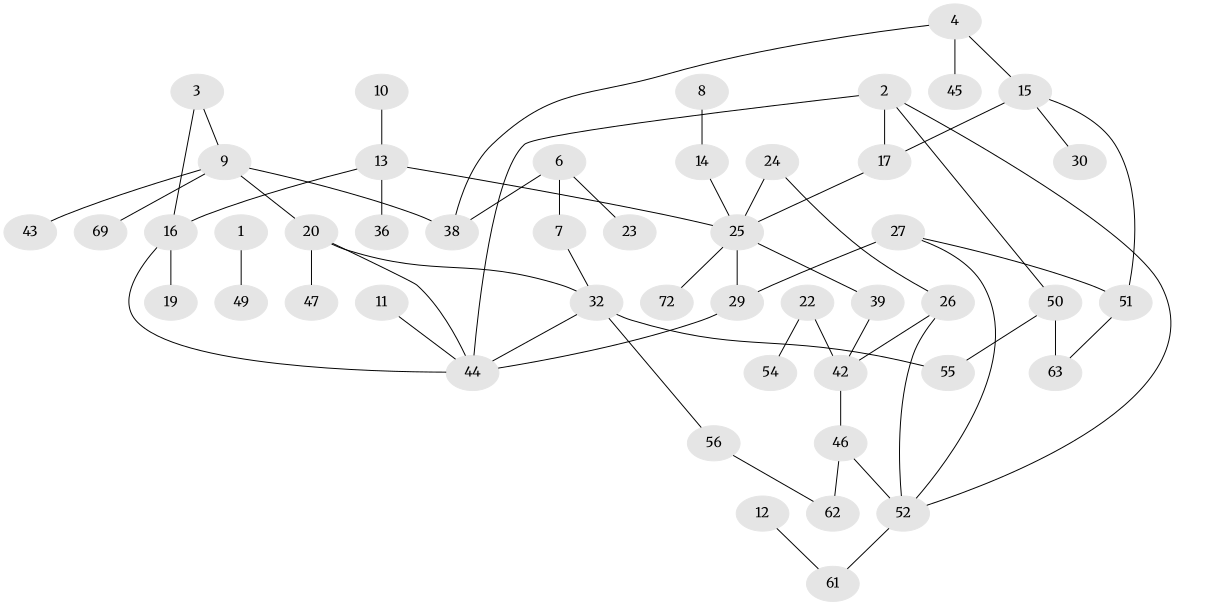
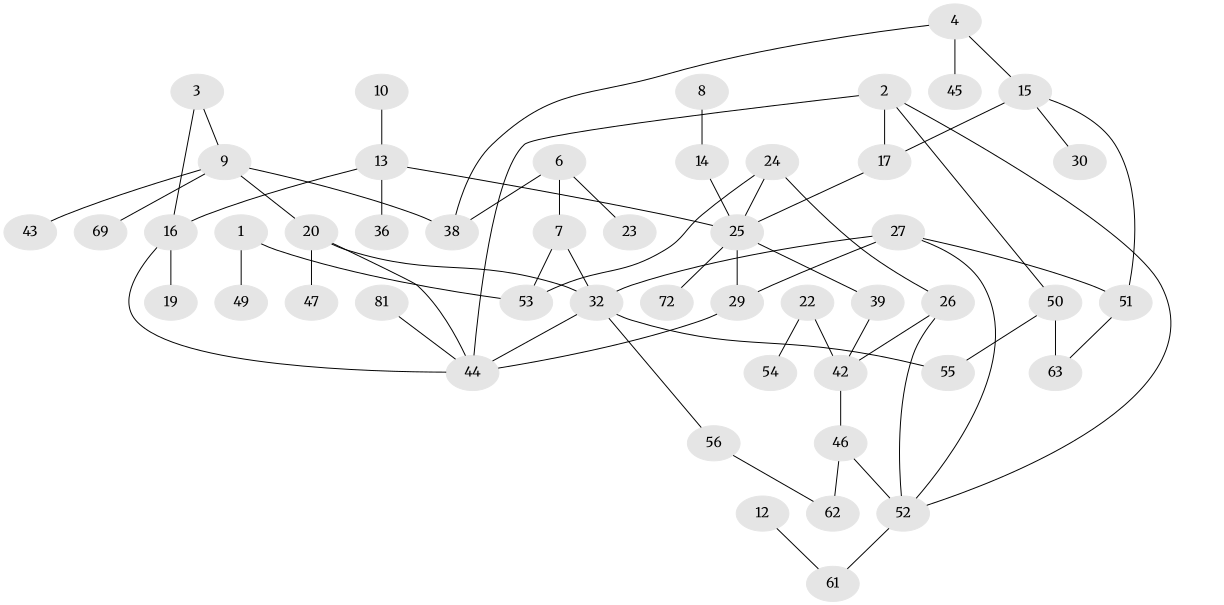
edge "27" -- "32": added
node "11": label "11" -> "81"
node "53": added
